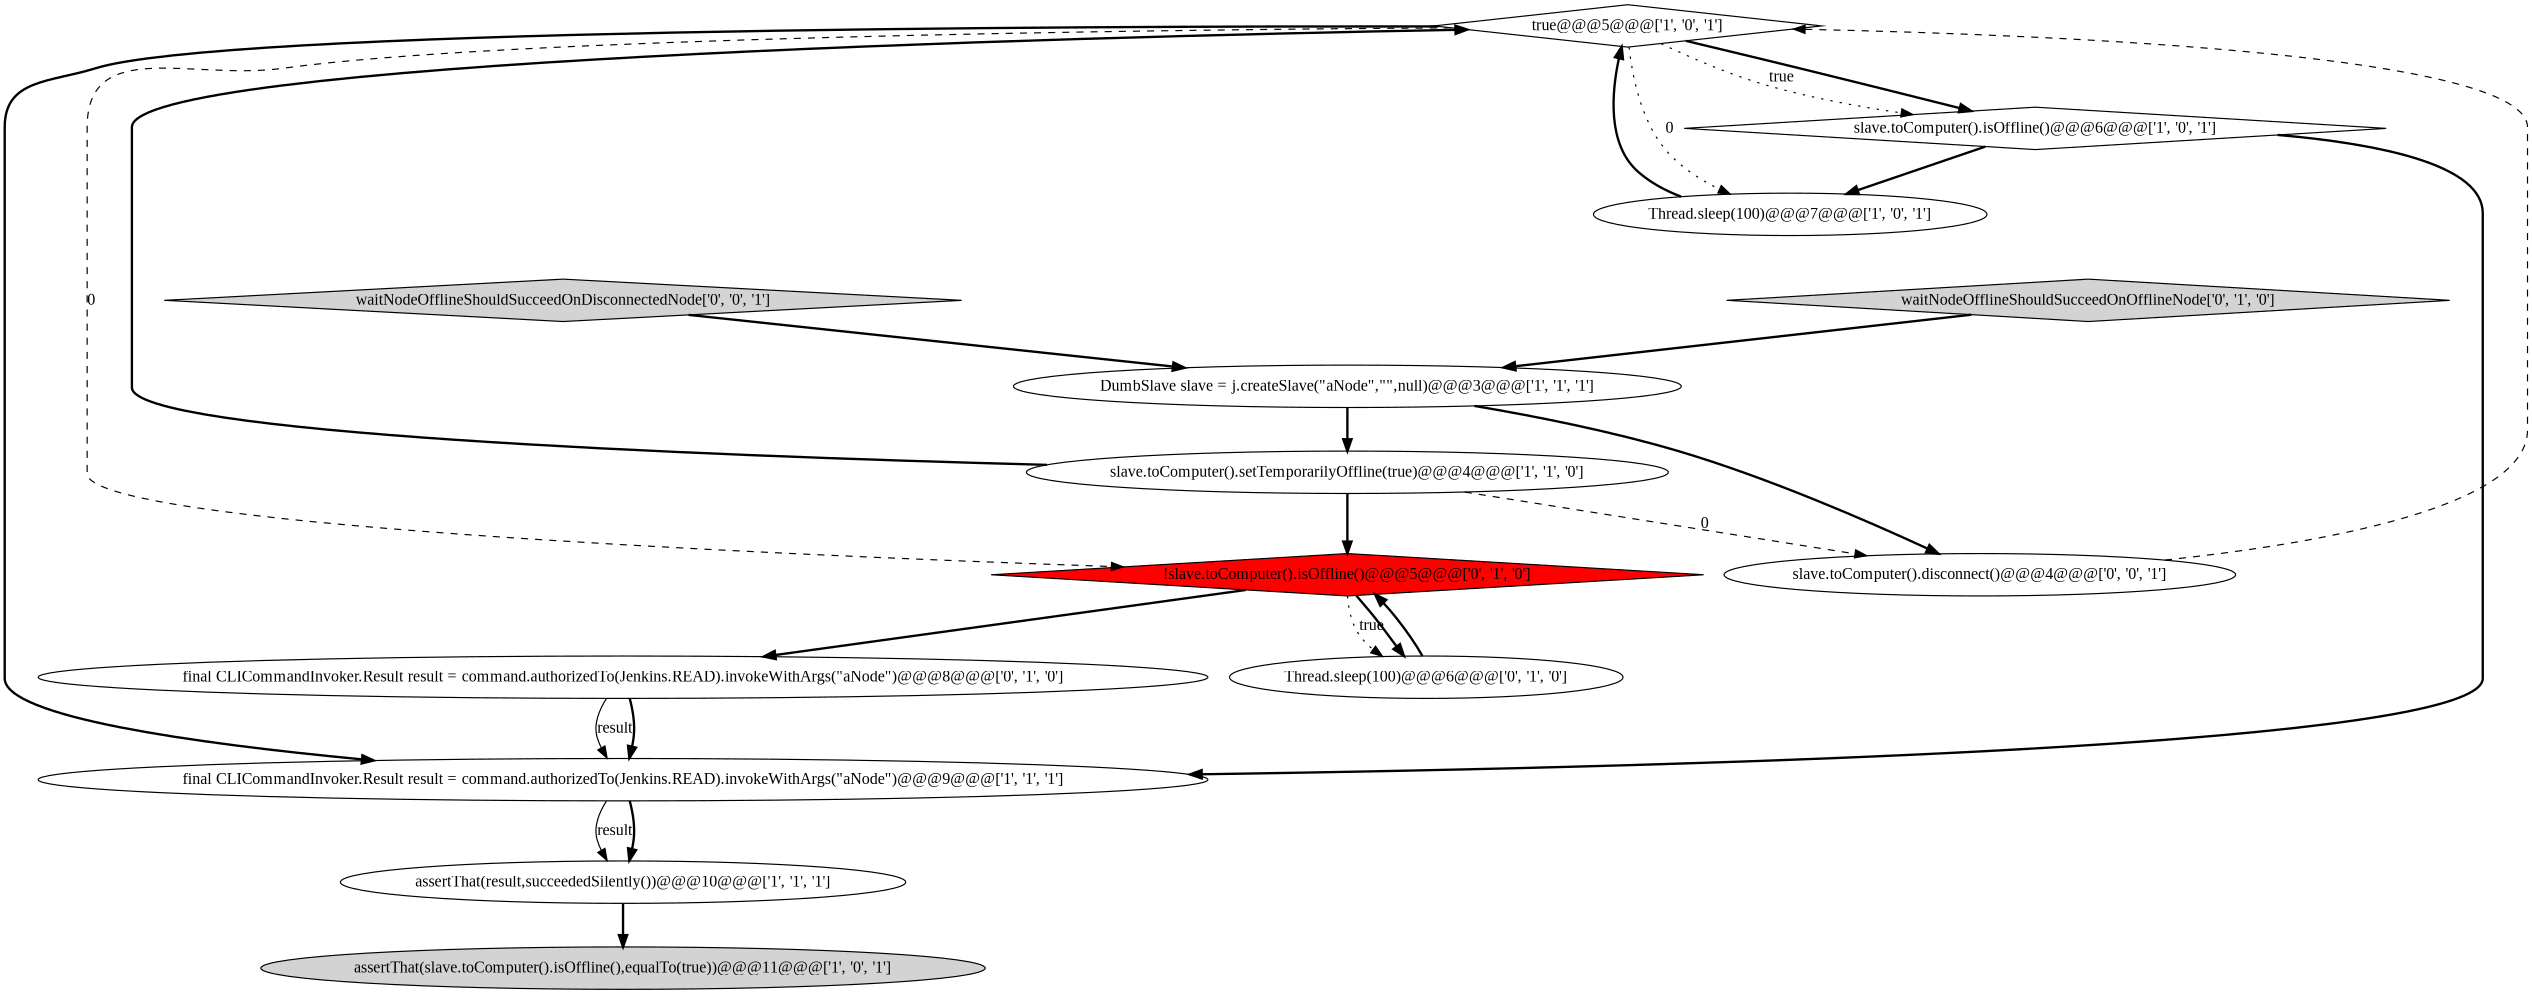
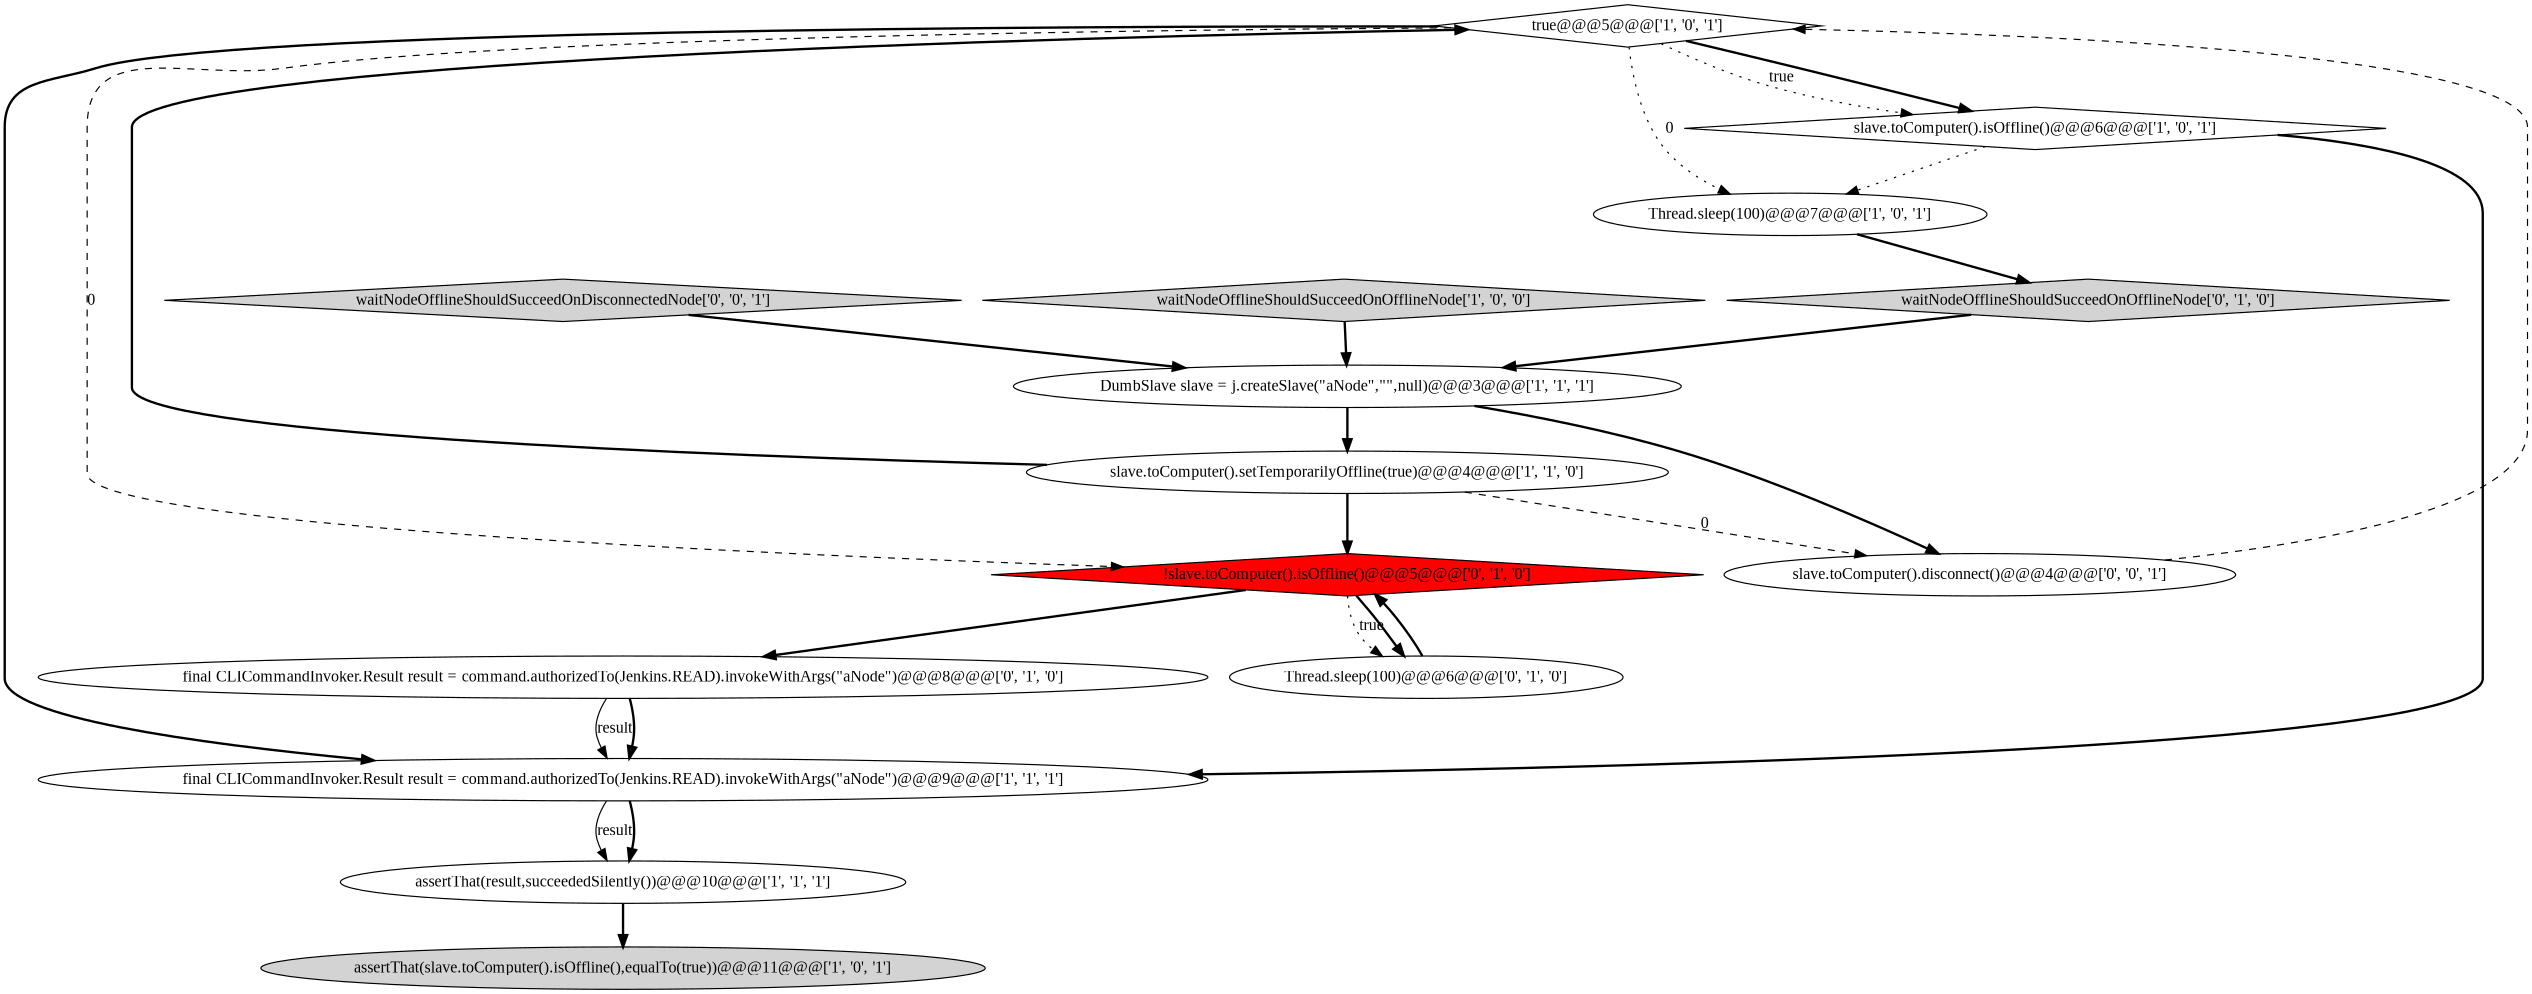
edge "Thread.sleep(100)@@@7@@@['1', '0', '1']" -> "true@@@5@@@['1', '0', '1']": now "Thread.sleep(100)@@@7@@@['1', '0', '1']" -> "waitNodeOfflineShouldSucceedOnOfflineNode['0', '1', '0']"
edge "slave.toComputer().isOffline()@@@6@@@['1', '0', '1']" -> "Thread.sleep(100)@@@7@@@['1', '0', '1']": style bold -> dotted
node "waitNodeOfflineShouldSucceedOnOfflineNode['1', '0', '0']": added
